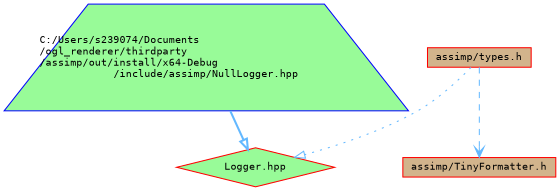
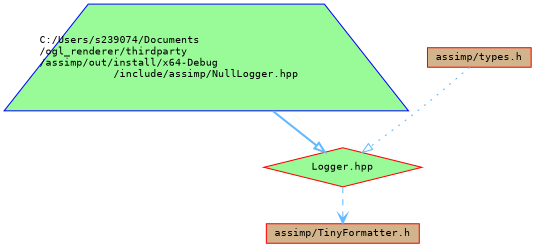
edge "assimp/types.h" -> "assimp/TinyFormatter.h": now "Logger.hpp" -> "assimp/TinyFormatter.h"
